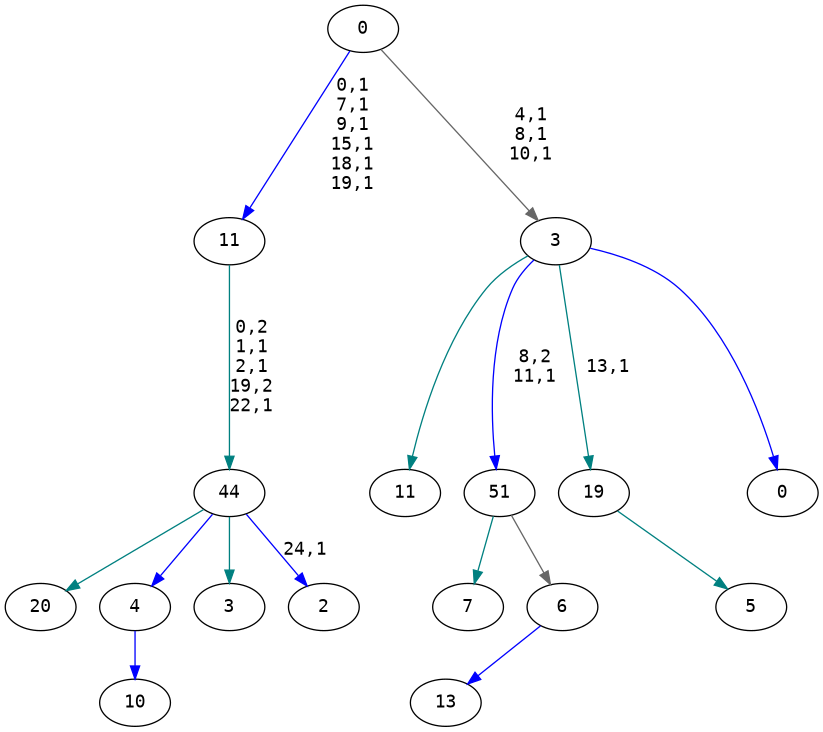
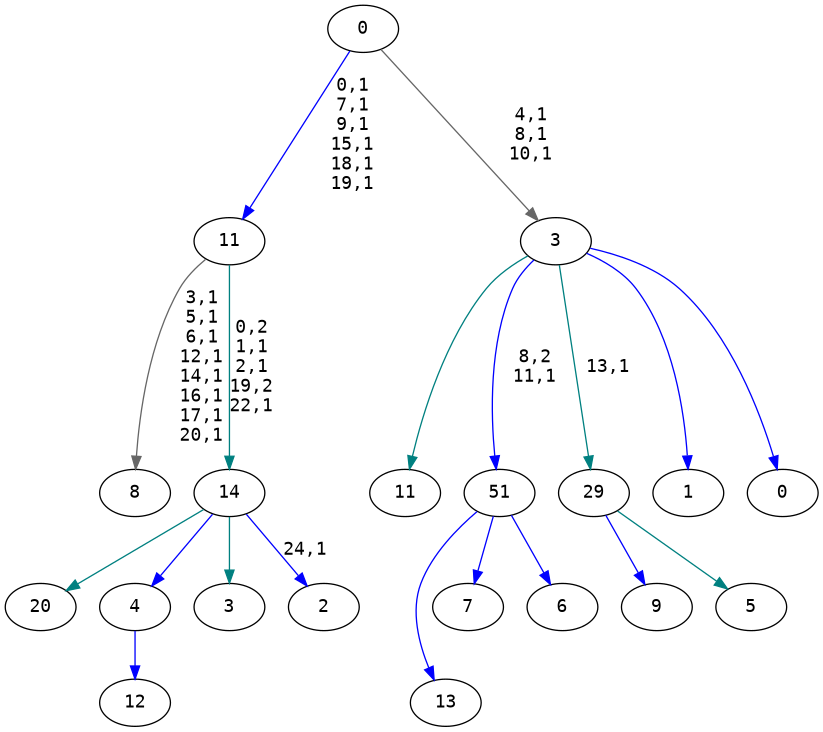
node "8": added
node "44": label "44" -> "14"
node "19": label "19" -> "29"
node "1": added
edge "51" -> "7": color teal -> blue
edge "51" -> "6": color gray40 -> blue
node "9": added
edge "6" -> "13": now "51" -> "13"
node "10": label "10" -> "12"
